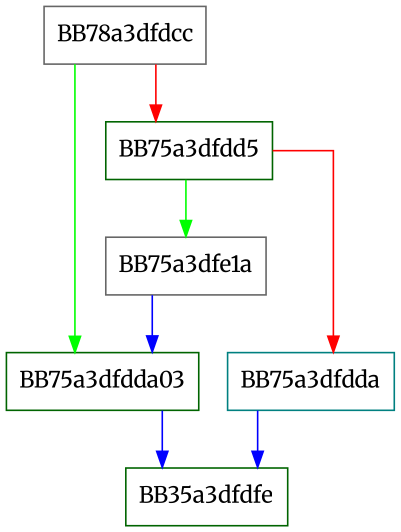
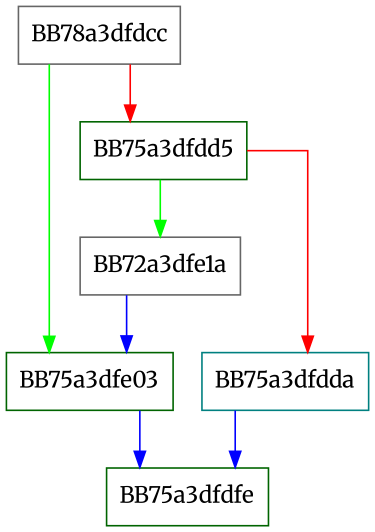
node "BB75a3dfe1a": label "BB75a3dfe1a" -> "BB72a3dfe1a"
node "BB75a3dfdda03": label "BB75a3dfdda03" -> "BB75a3dfe03"
node "BB35a3dfdfe": label "BB35a3dfdfe" -> "BB75a3dfdfe"
